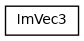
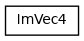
node "ImVec3": label "ImVec3" -> "ImVec4"
